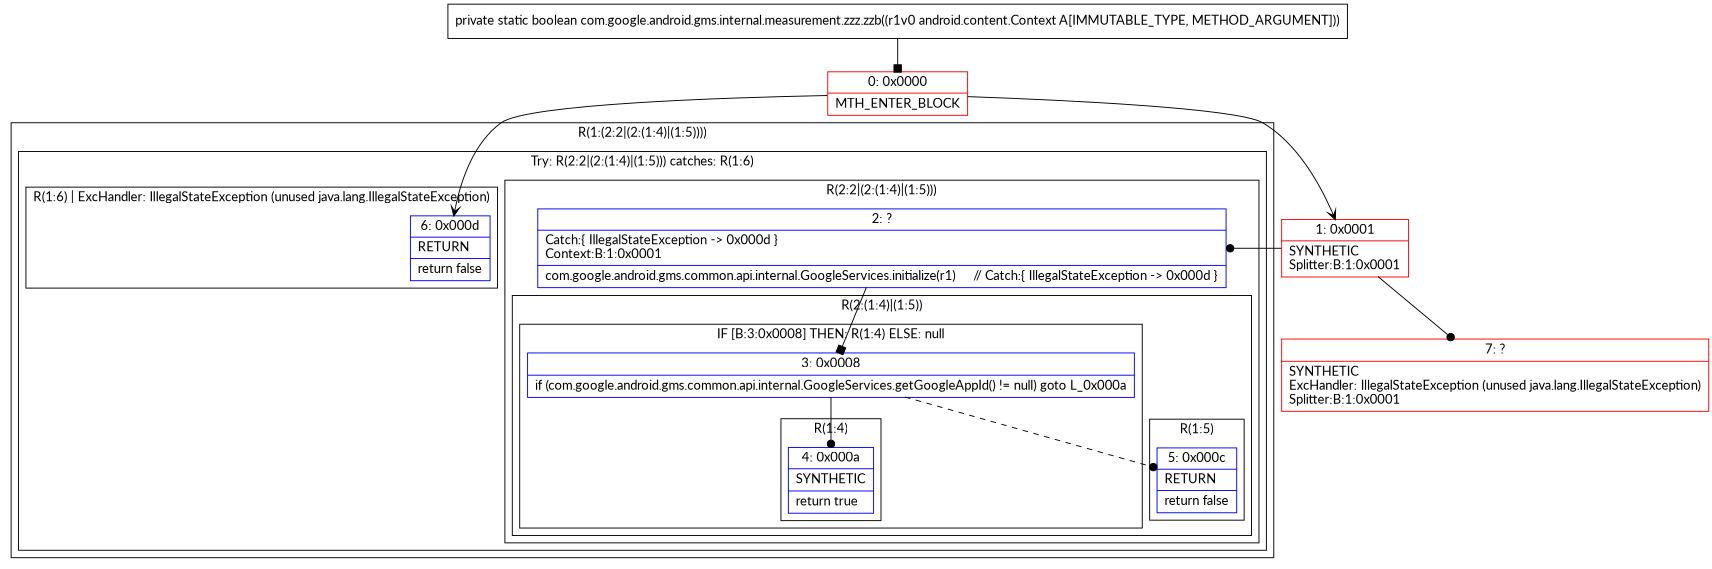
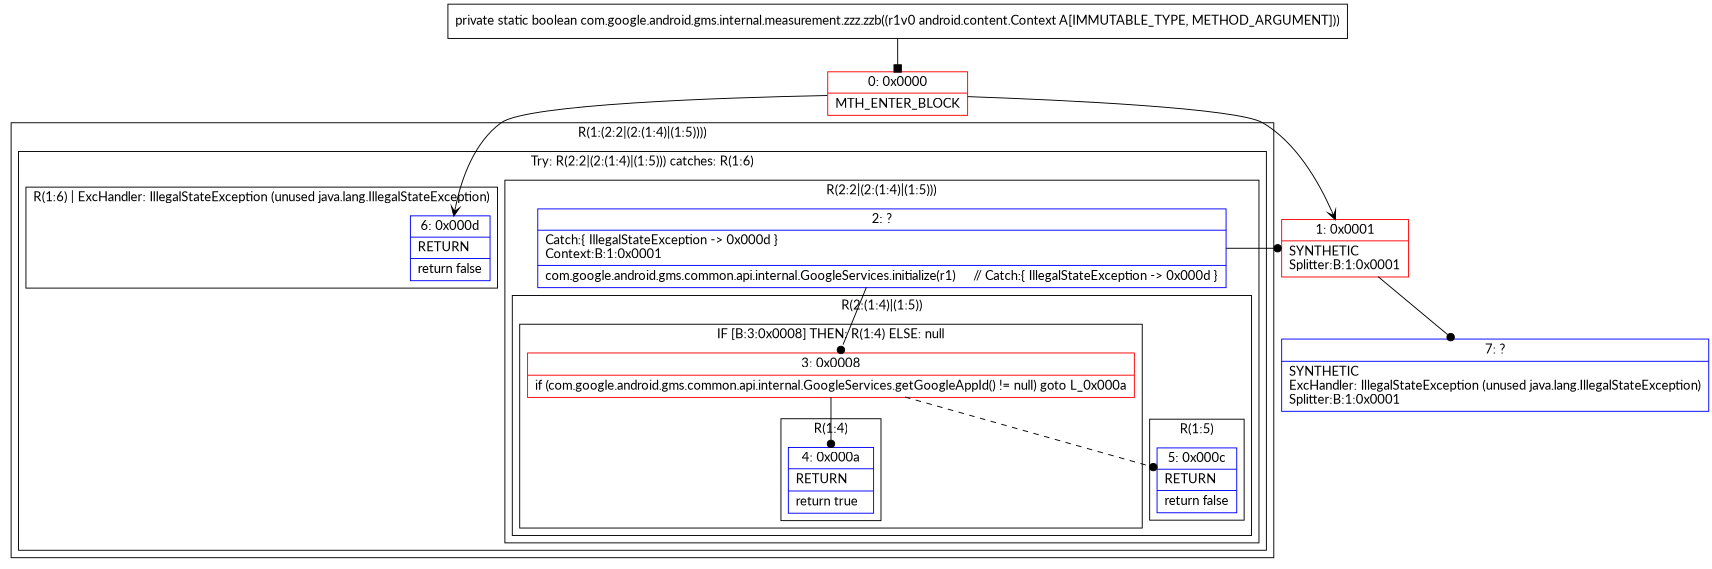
edge "1: 0x0001" -> "2: ?": reversed
edge "2: ?" -> "3: 0x0008": arrowhead box -> dot
node "3: 0x0008": color blue -> red
node "7: ?": color red -> blue
node "4: 0x000a": text "SYNTHETIC" -> "RETURN"
